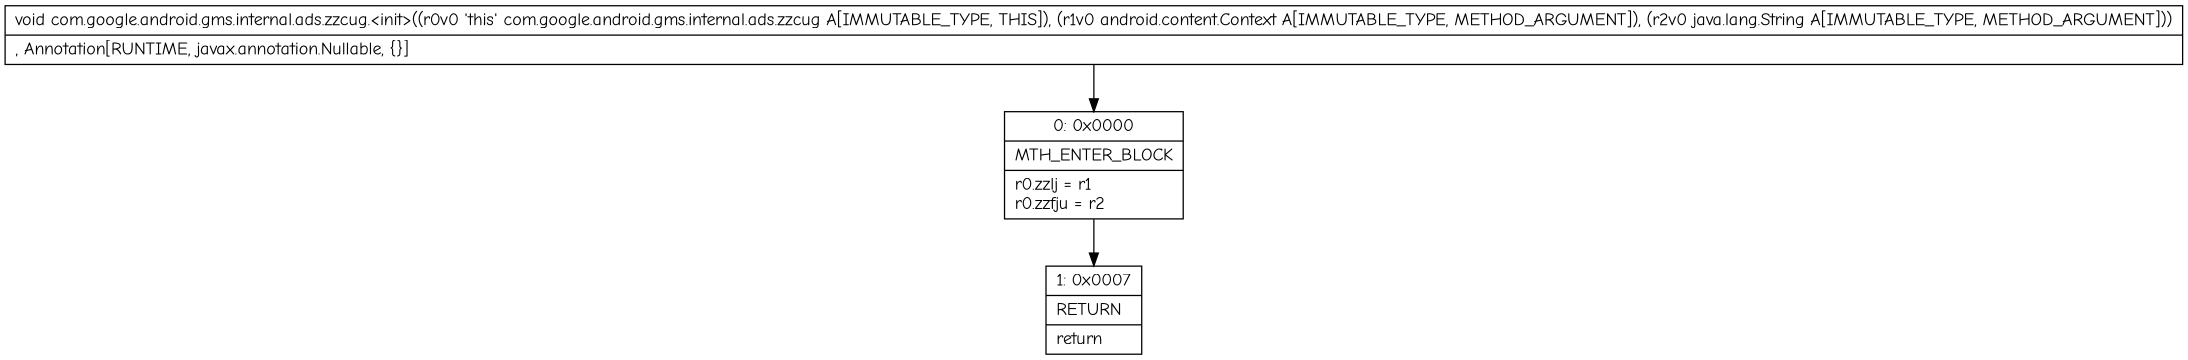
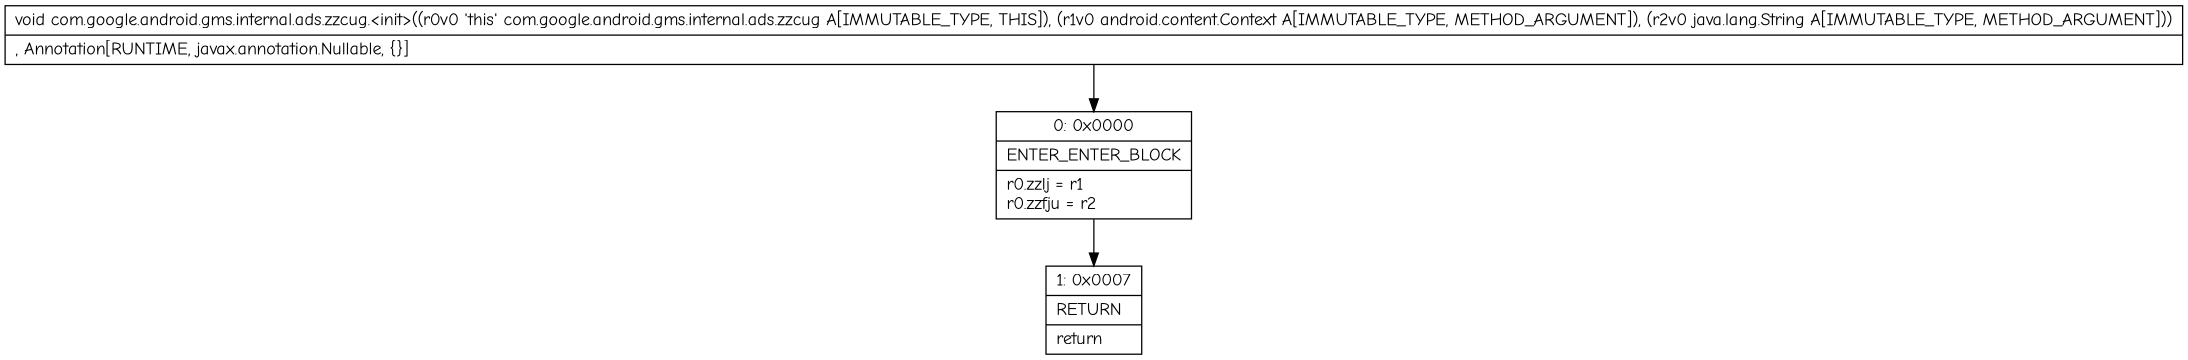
node "0: 0x0000": text "MTH_ENTER_BLOCK" -> "ENTER_ENTER_BLOCK"
